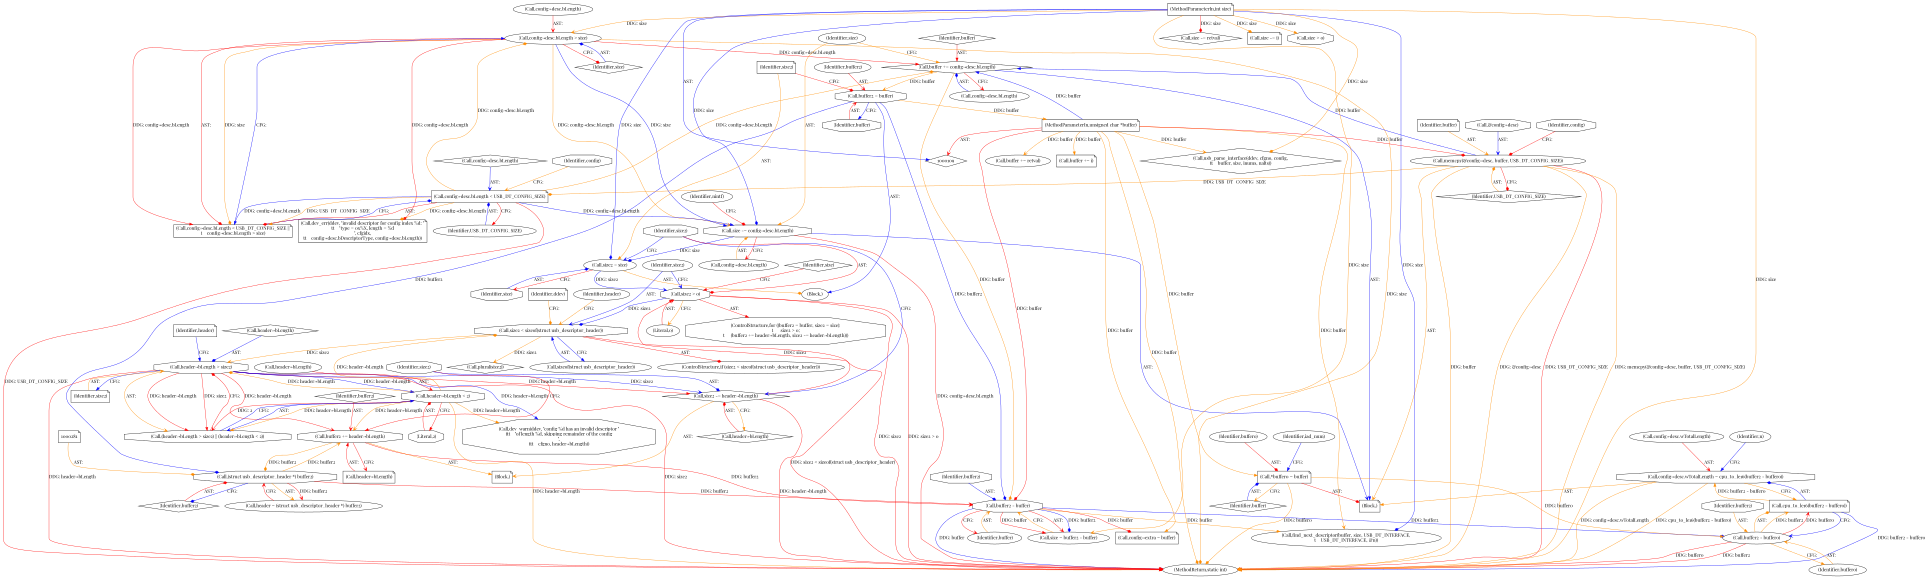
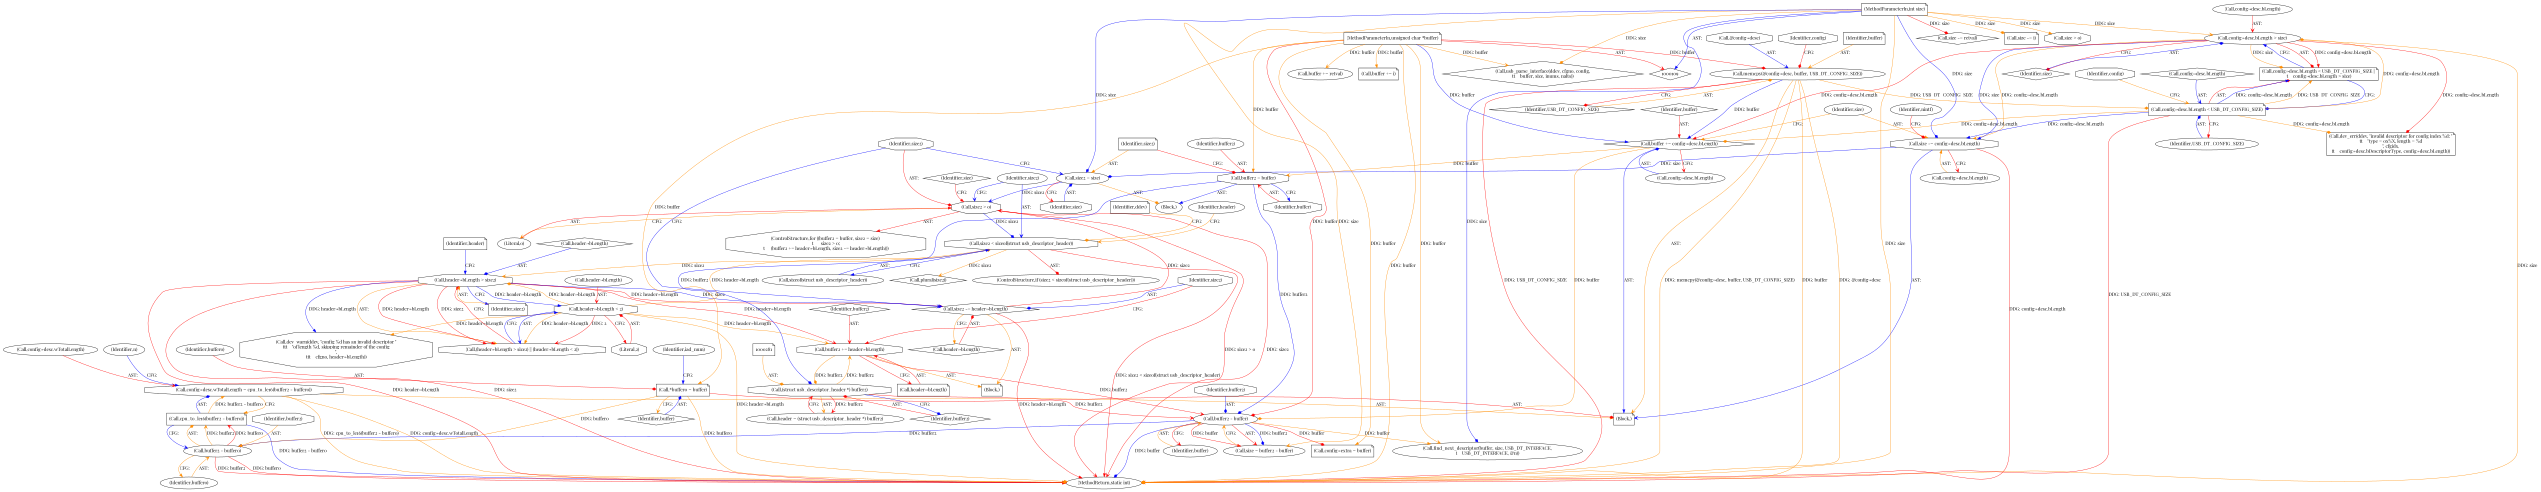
edge "(Call,buffer2 = buffer)" -> "(MethodParameterIn,unsigned char *buffer)": reversed
node "(Call,buffer2 - buffer)": shape octagon -> ellipse
